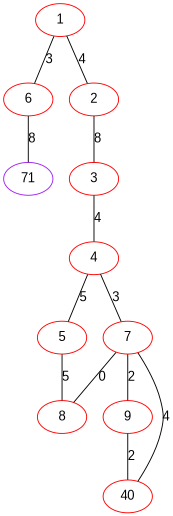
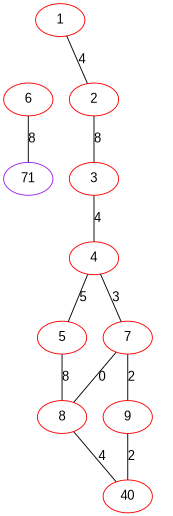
edge "1" -- "6": removed, label "3"
edge "5" -- "8": label "5" -> "8"
edge "7" -- "40": now "8" -- "40"
